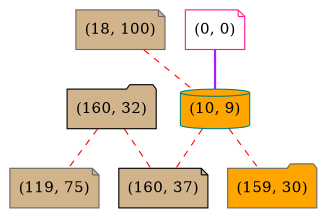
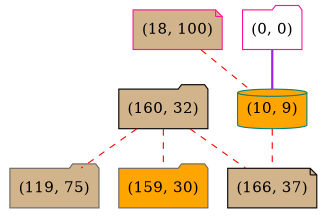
node "(18, 100)": color gray40 -> deeppink
node "(0, 0)": shape note -> folder
edge "(10, 9)" -- "(159, 30)": now "(160, 32)" -- "(159, 30)"
node "(119, 75)": shape note -> folder
node "(160, 37)": label "(160, 37)" -> "(166, 37)"
